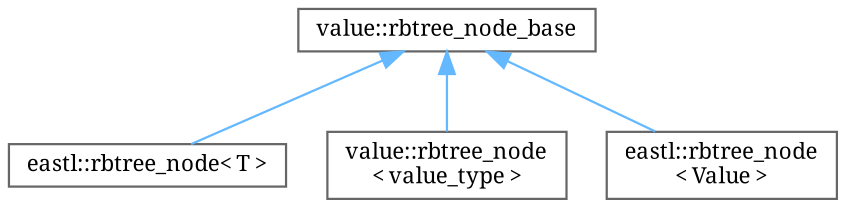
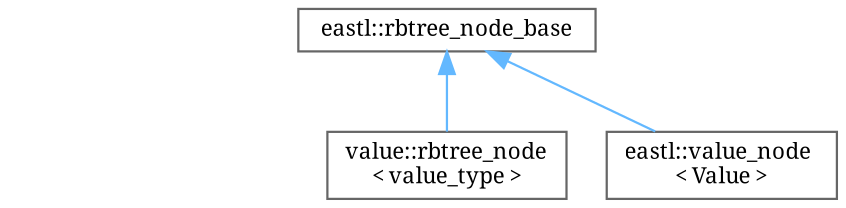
node "value::rbtree_node_base": label "value::rbtree_node_base" -> "eastl::rbtree_node_base"
node "eastl::rbtree_node< T >": removed
node "eastl::rbtree_node < Value >": label "eastl::rbtree_node < Value >" -> "eastl::value_node < Value >"
